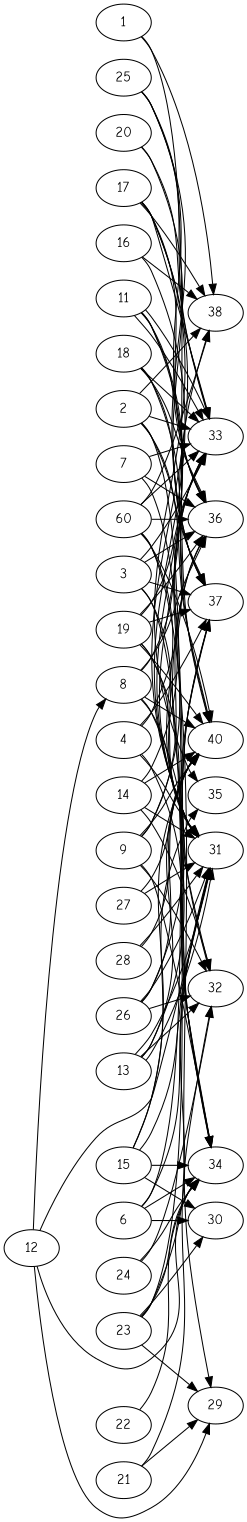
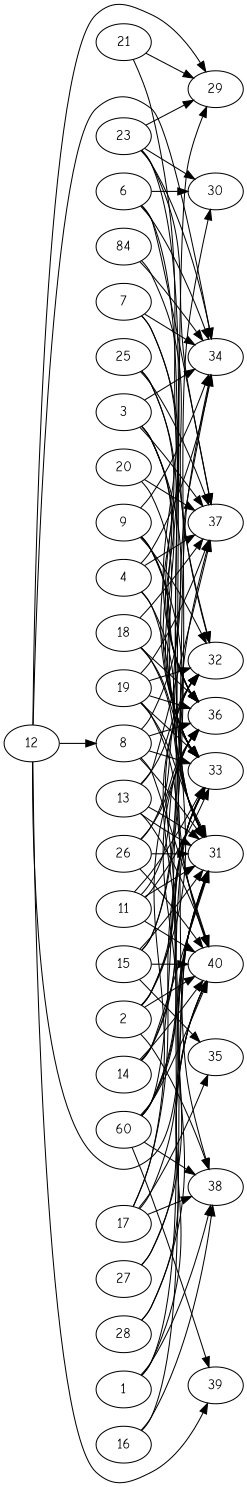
edge "1" -> "33": added
node "24": label "24" -> "84"
node "39": added
node "22": removed
